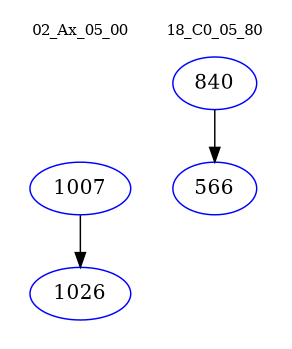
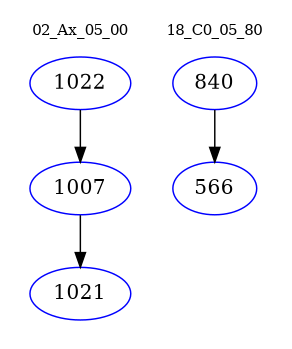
node "1022": added
node "1026": label "1026" -> "1021"
